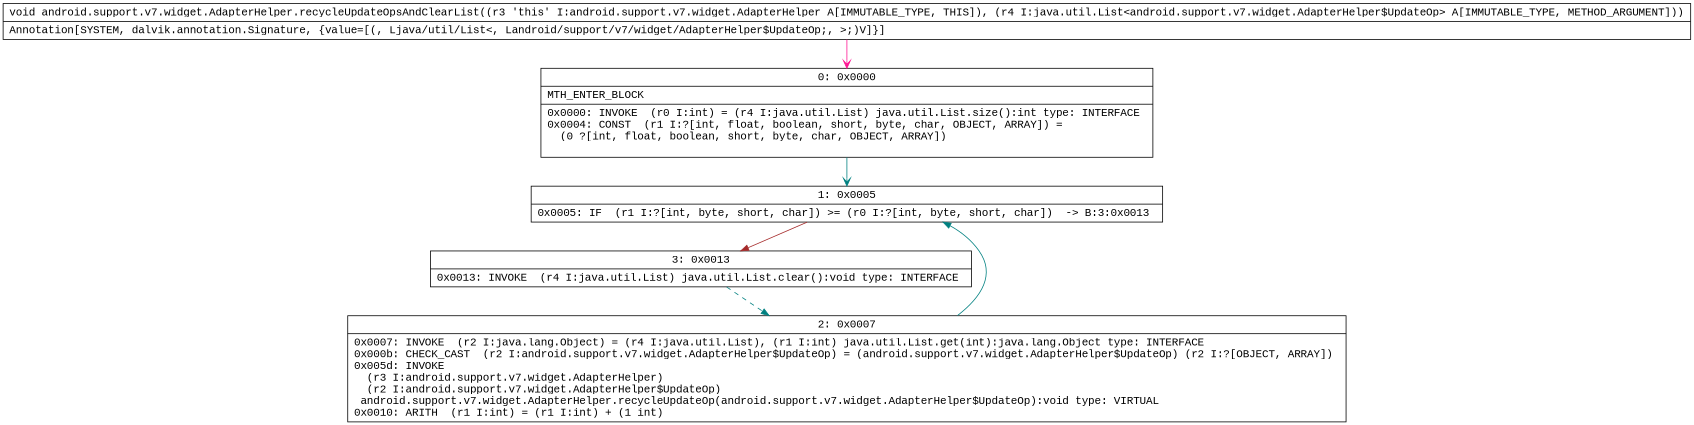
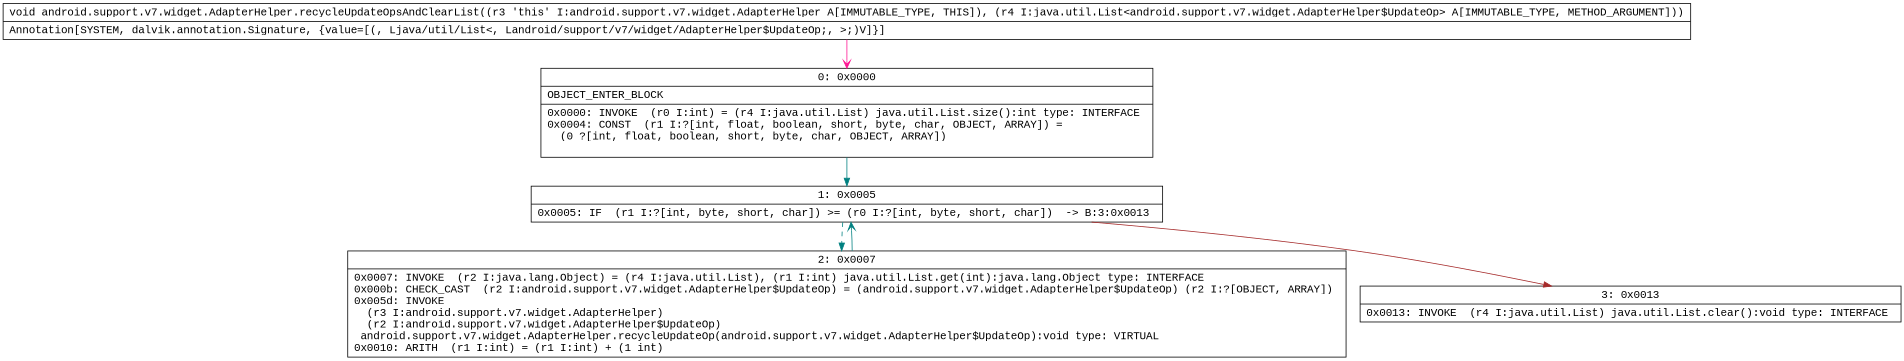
node "0: 0x0000": text "MTH_ENTER_BLOCK" -> "OBJECT_ENTER_BLOCK"
edge "0: 0x0000" -> "1: 0x0005": arrowhead vee -> normal
edge "2: 0x0007" -> "1: 0x0005": arrowhead normal -> vee
edge "3: 0x0013" -> "2: 0x0007": now "1: 0x0005" -> "2: 0x0007"
